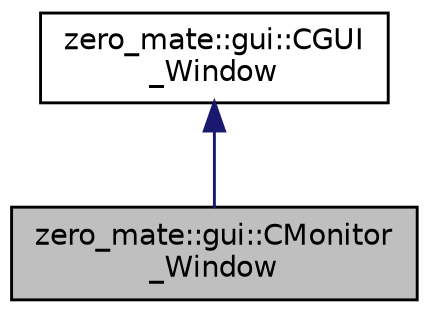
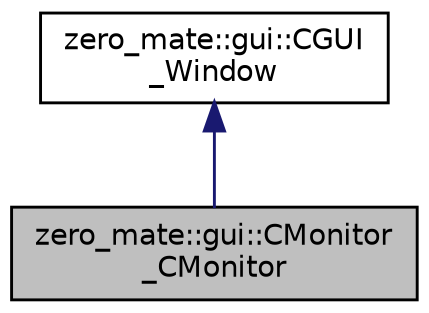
node "zero_mate::gui::CMonitor _Window": label "zero_mate::gui::CMonitor _Window" -> "zero_mate::gui::CMonitor _CMonitor"
